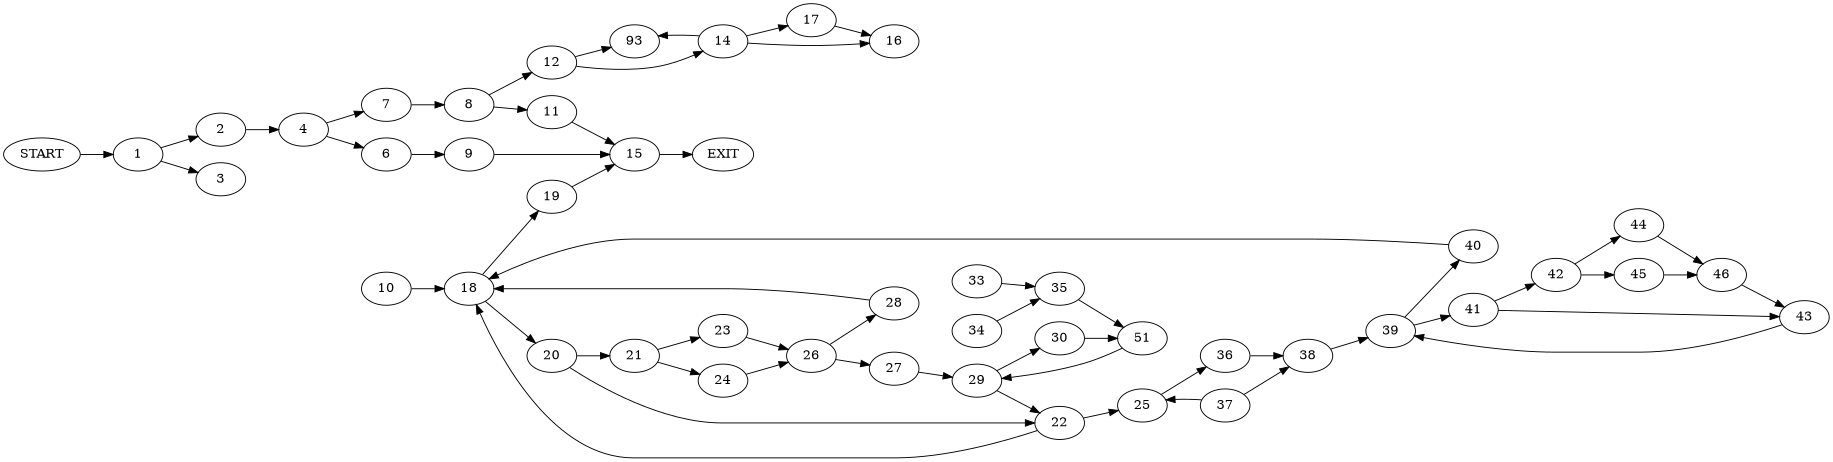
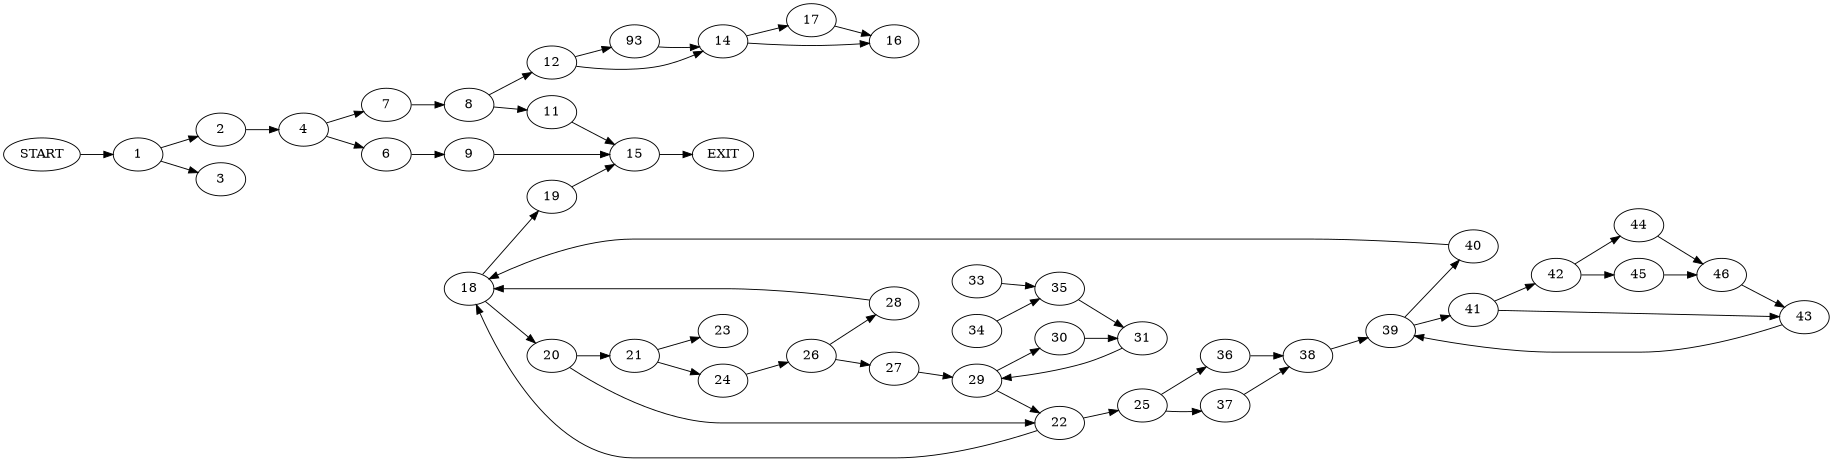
edge "14" -> "93": reversed
node "10": removed
node "51": label "51" -> "31"
edge "23" -> "26": removed
edge "37" -> "25": reversed
